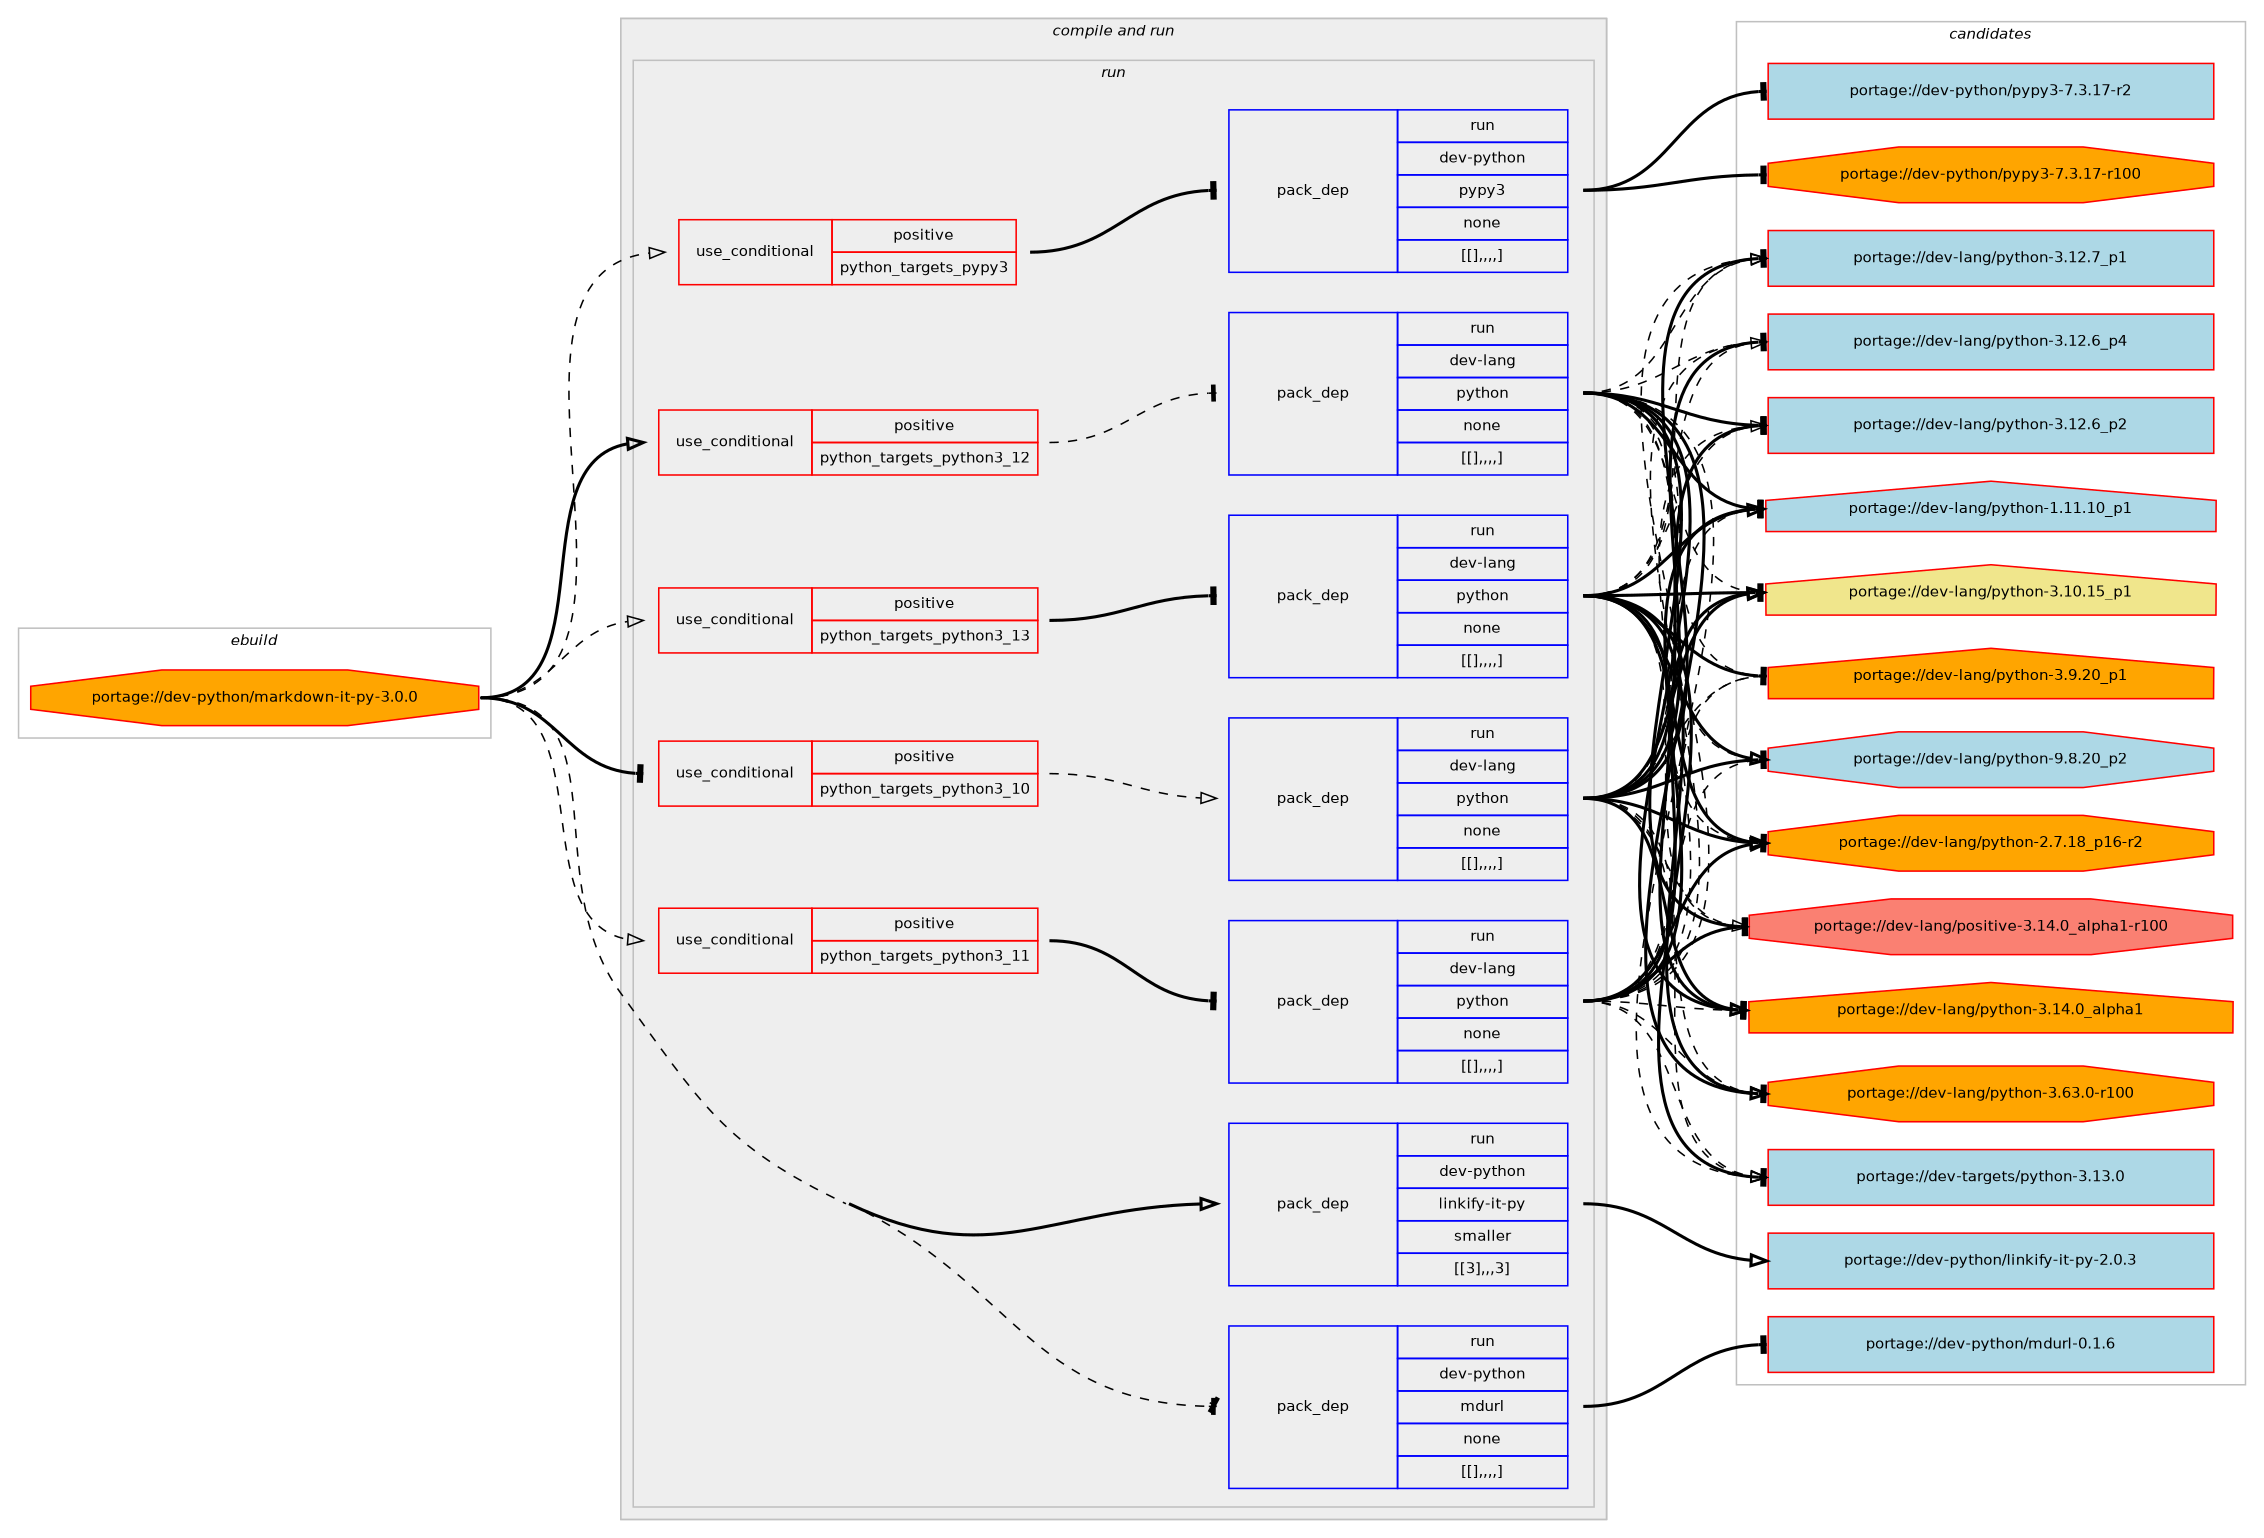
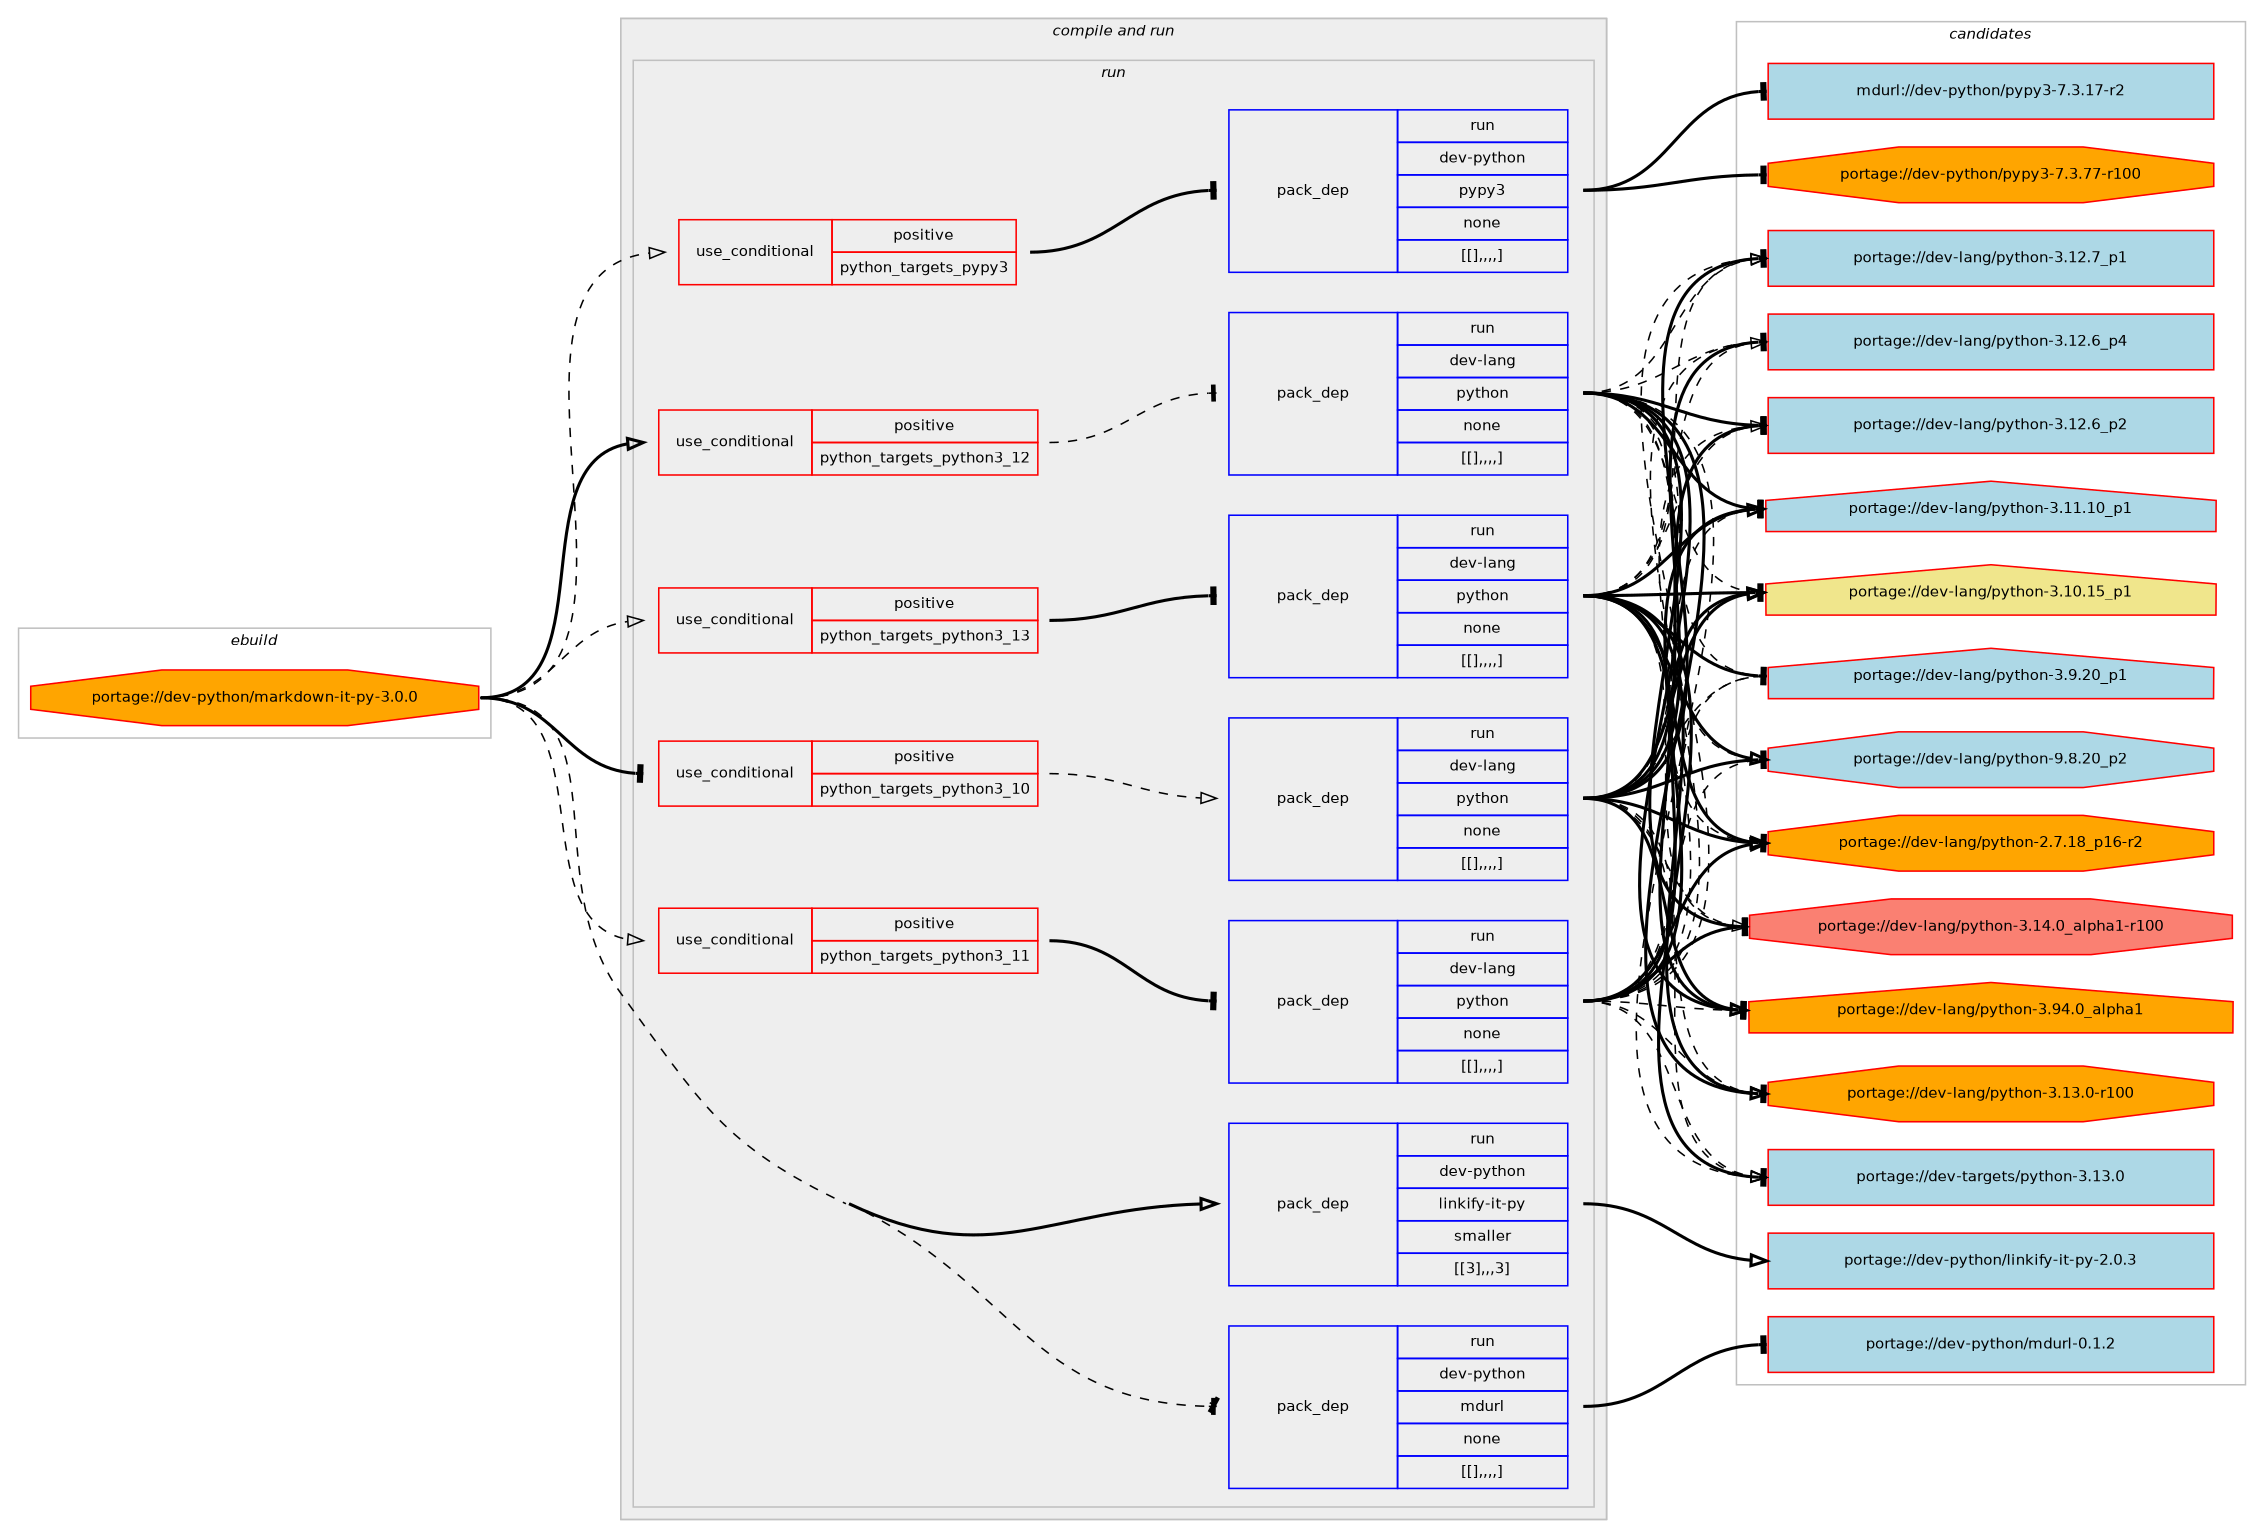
node "portage://dev-python/pypy3-7.3.17-r2": label "portage://dev-python/pypy3-7.3.17-r2" -> "mdurl://dev-python/pypy3-7.3.17-r2"
node "portage://dev-python/pypy3-7.3.17-r100": label "portage://dev-python/pypy3-7.3.17-r100" -> "portage://dev-python/pypy3-7.3.77-r100"
node "portage://dev-lang/python-1.11.10_p1": label "portage://dev-lang/python-1.11.10_p1" -> "portage://dev-lang/python-3.11.10_p1"
node "portage://dev-lang/python-3.9.20_p1": fillcolor orange -> lightblue
node "portage://dev-lang/positive-3.14.0_alpha1-r100": label "portage://dev-lang/positive-3.14.0_alpha1-r100" -> "portage://dev-lang/python-3.14.0_alpha1-r100"
node "portage://dev-lang/python-3.14.0_alpha1": label "portage://dev-lang/python-3.14.0_alpha1" -> "portage://dev-lang/python-3.94.0_alpha1"
node "portage://dev-lang/python-3.63.0-r100": label "portage://dev-lang/python-3.63.0-r100" -> "portage://dev-lang/python-3.13.0-r100"
node "portage://dev-python/mdurl-0.1.6": label "portage://dev-python/mdurl-0.1.6" -> "portage://dev-python/mdurl-0.1.2"
